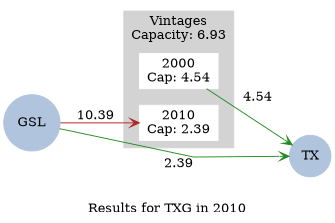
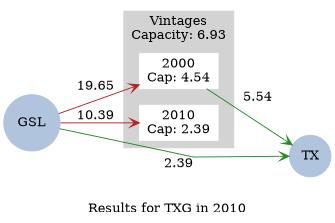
edge "2000 Cap: 4.54" -> "TX": label "4.54" -> "5.54"
edge "GSL" -> "2000 Cap: 4.54": added, label "19.65"
